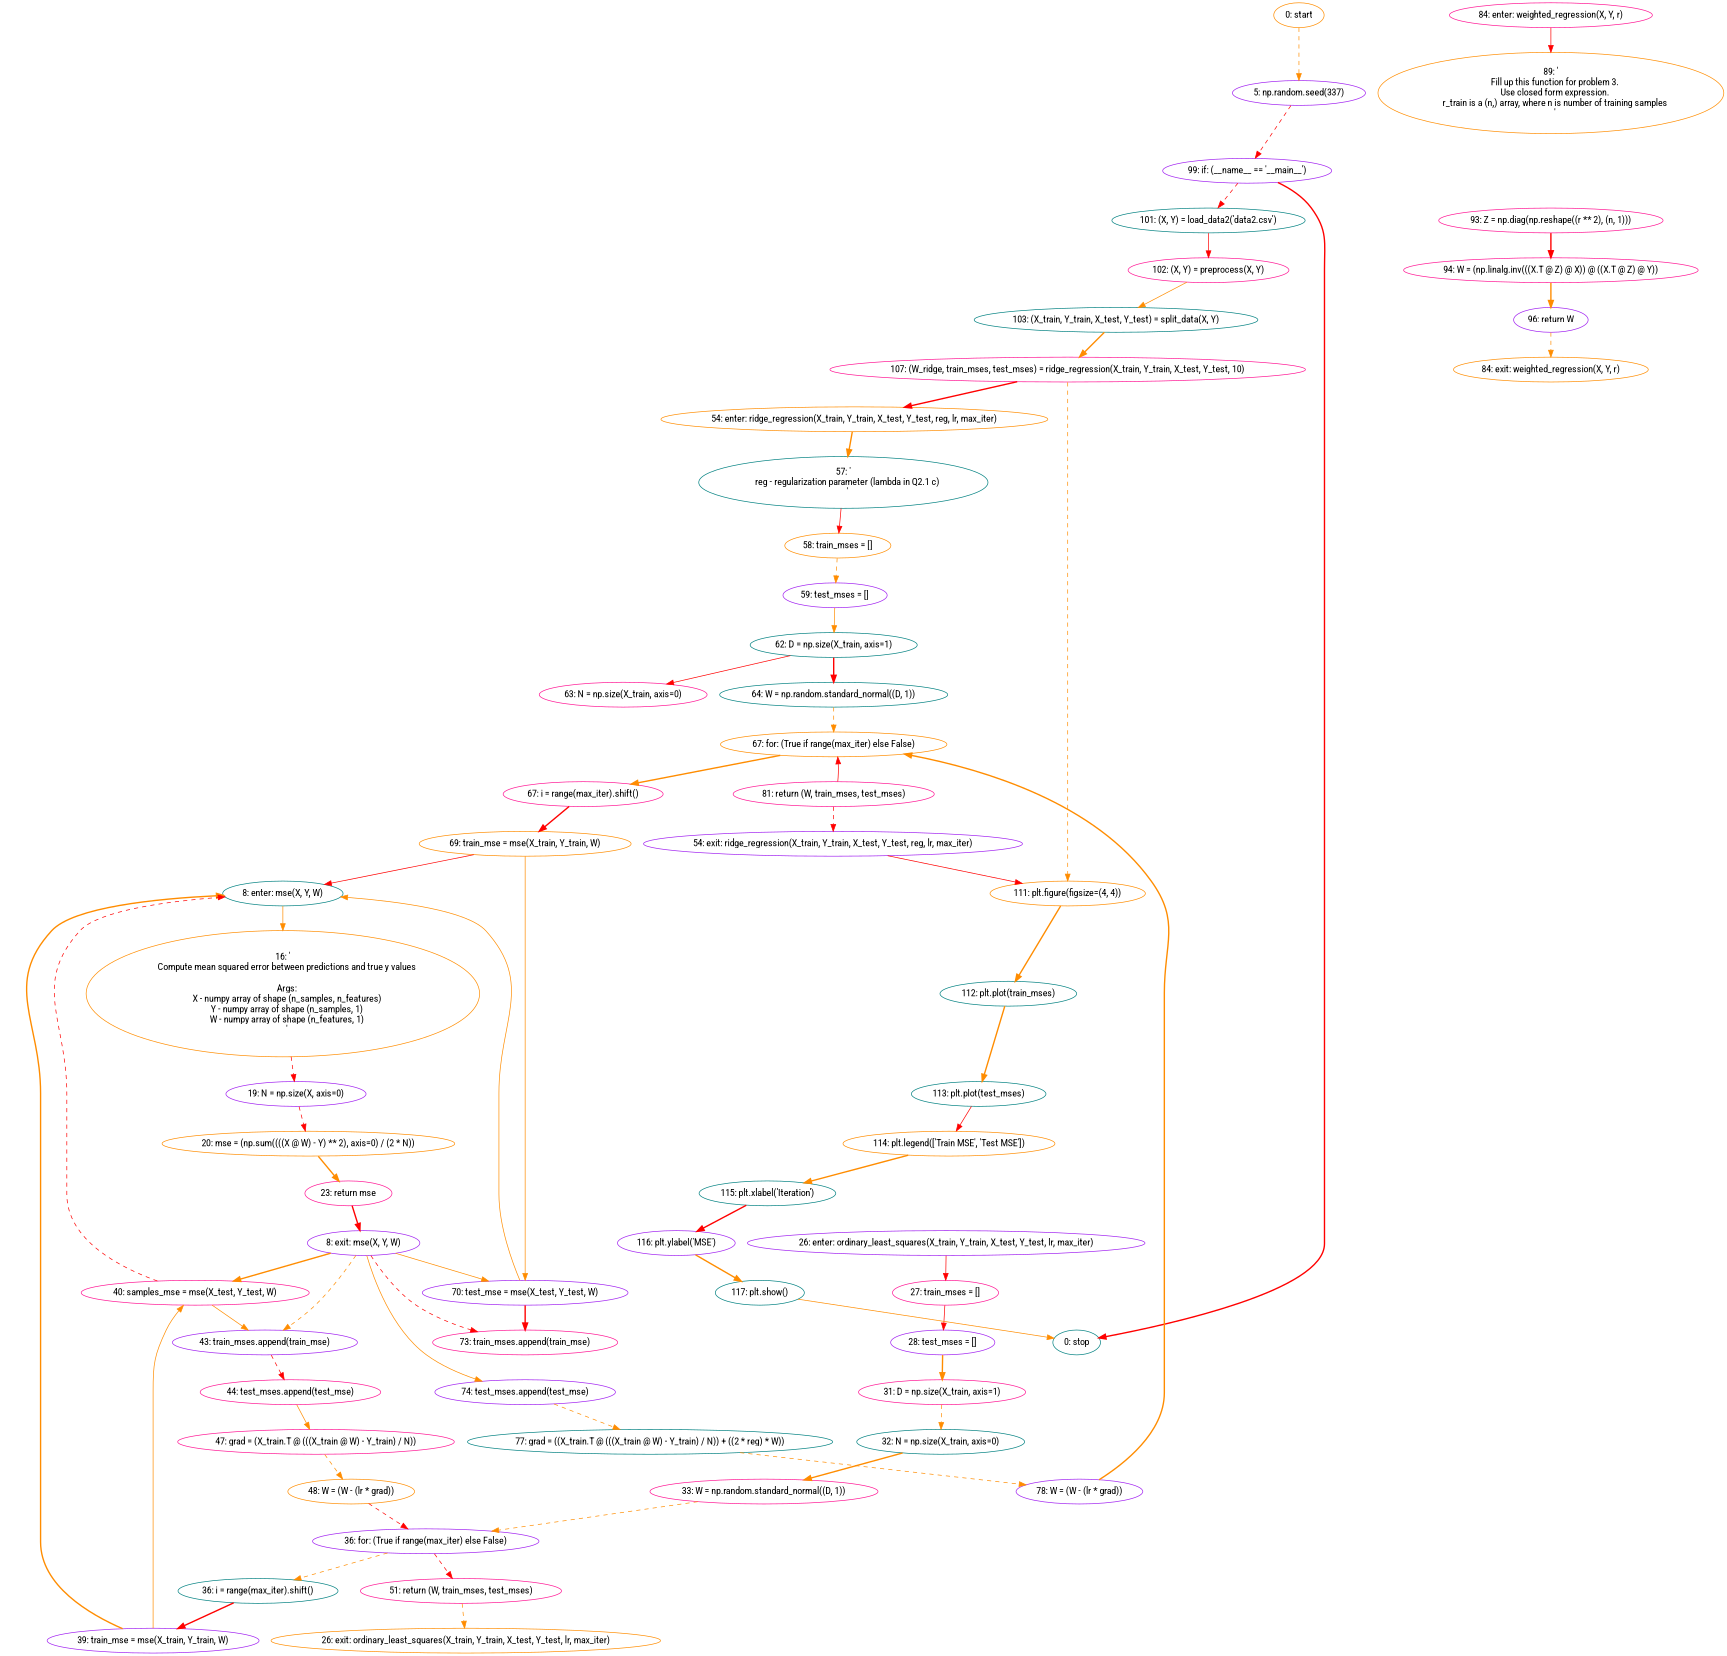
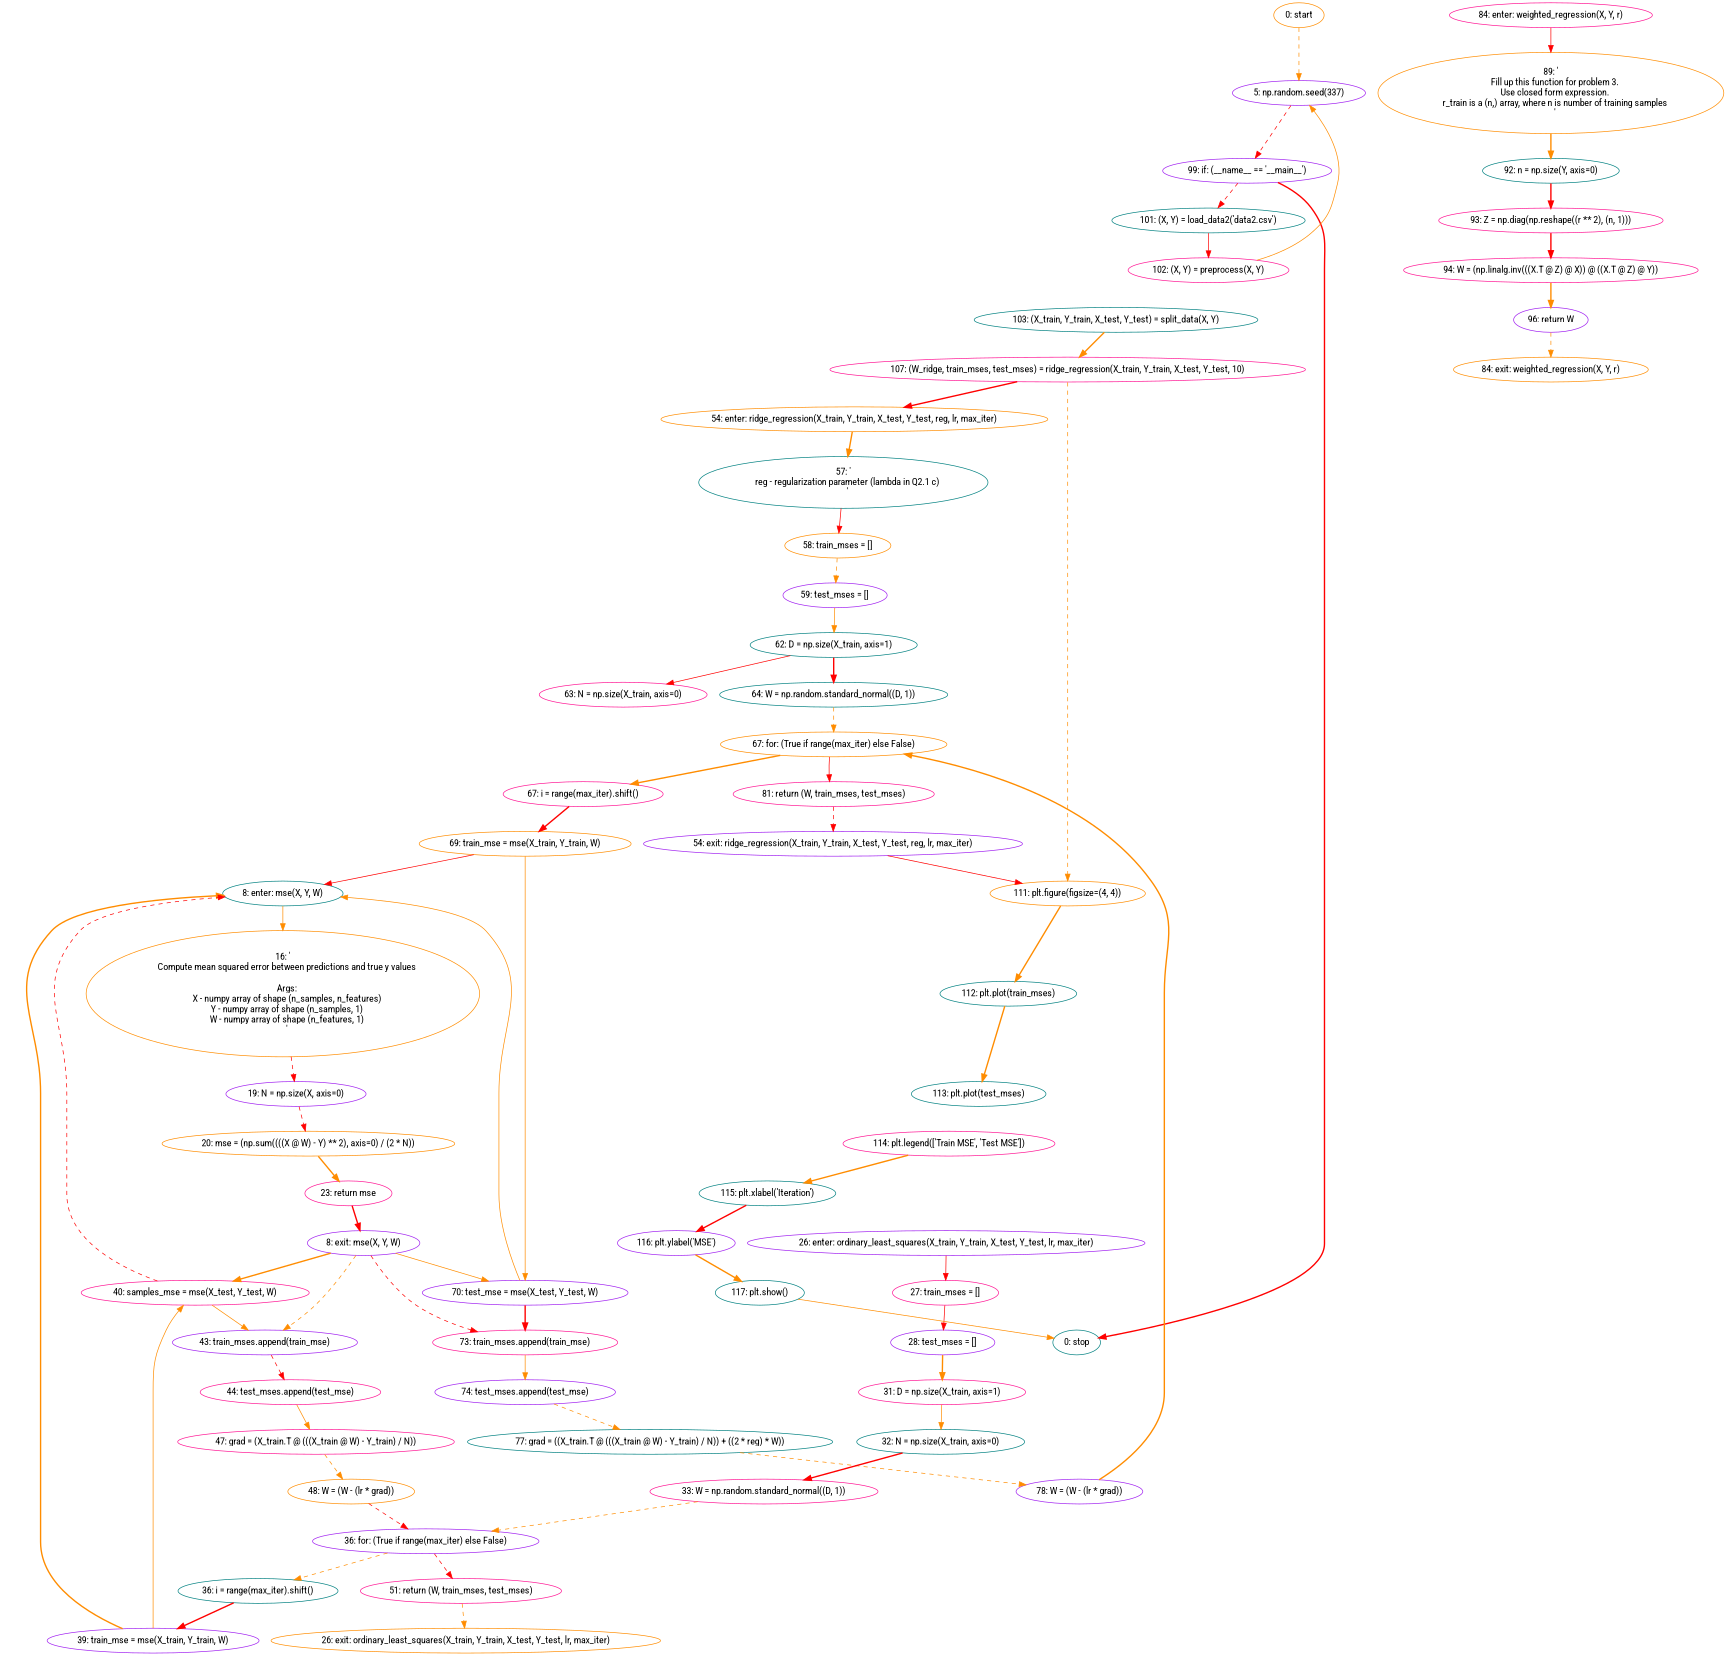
node "92: n = np.size(Y, axis=0)": added
edge "102: (X, Y) = preprocess(X, Y)" -> "103: (X_train, Y_train, X_test, Y_test) = split_data(X, Y)": now "102: (X, Y) = preprocess(X, Y)" -> "5: np.random.seed(337)"
edge "81: return (W, train_mses, test_mses)" -> "67: for: (True if range(max_iter) else False)": reversed
edge "113: plt.plot(test_mses)" -> "114: plt.legend(['Train MSE', 'Test MSE'])": removed
node "114: plt.legend(['Train MSE', 'Test MSE'])": color darkorange -> deeppink
edge "8: exit: mse(X, Y, W)" -> "74: test_mses.append(test_mse)": now "73: train_mses.append(train_mse)" -> "74: test_mses.append(test_mse)"
edge "31: D = np.size(X_train, axis=1)" -> "32: N = np.size(X_train, axis=0)": style dashed -> solid
edge "32: N = np.size(X_train, axis=0)" -> "33: W = np.random.standard_normal((D, 1))": color darkorange -> red
